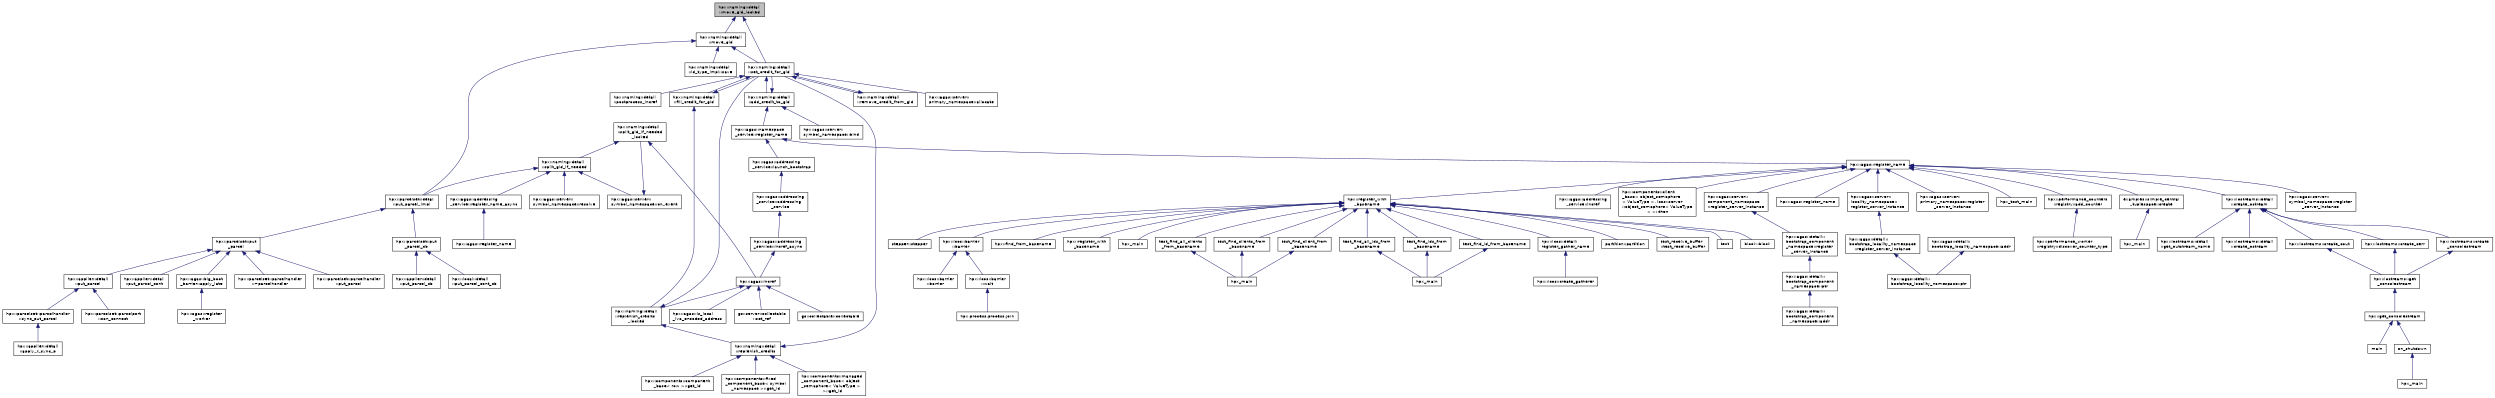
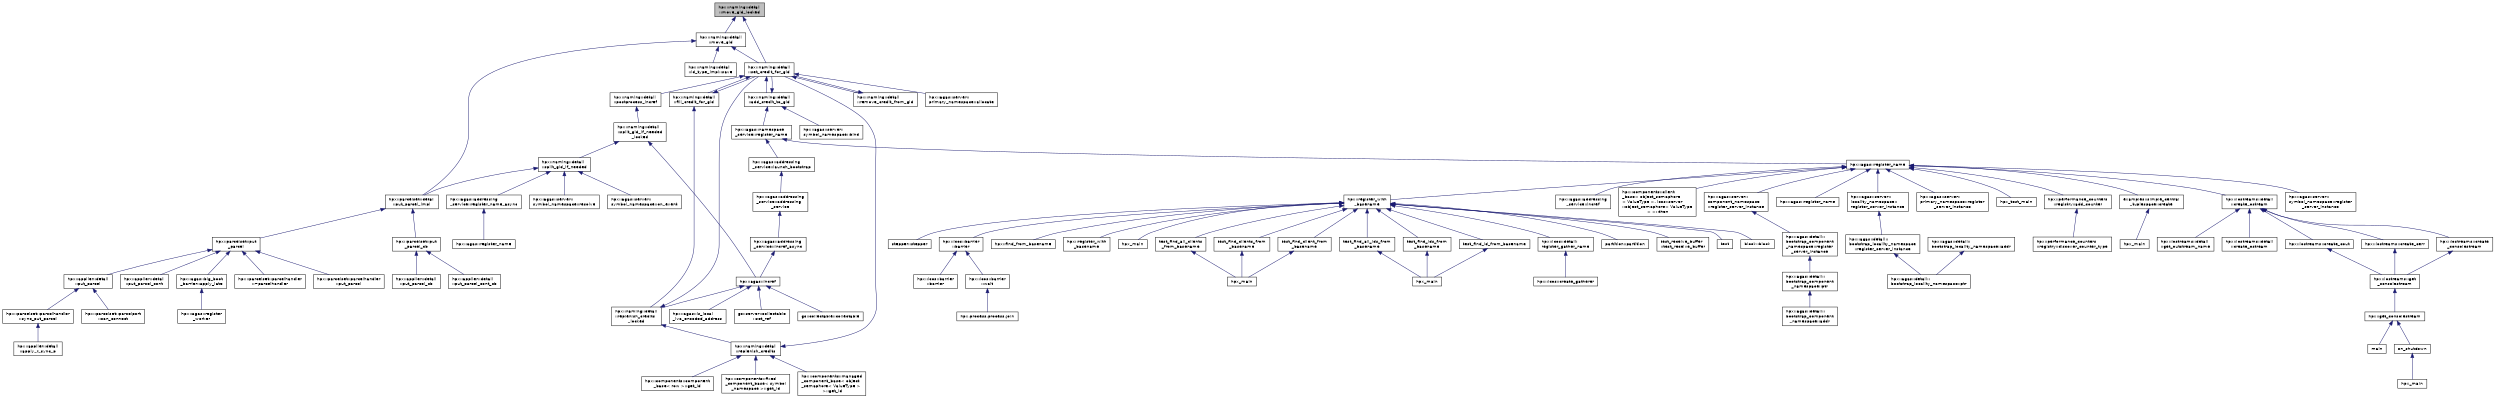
edge "hpx::naming::detail ::split_gid_if_needed _locked" -> "hpx::agas::server:: symbol_namespace::on_event": now "hpx::naming::detail ::split_gid_if_needed _locked" -> "hpx::naming::detail ::postprocess_incref"
node "hpx::performance_worker ::registry::discover_counter_type": label "hpx::performance_worker ::registry::discover_counter_type" -> "hpx::performance_counters ::registry::discover_counter_type"
node "hpx::local::detail ::put_parcel_cont_cb": label "hpx::local::detail ::put_parcel_cont_cb" -> "hpx::applier::detail ::put_parcel_cont_cb"
